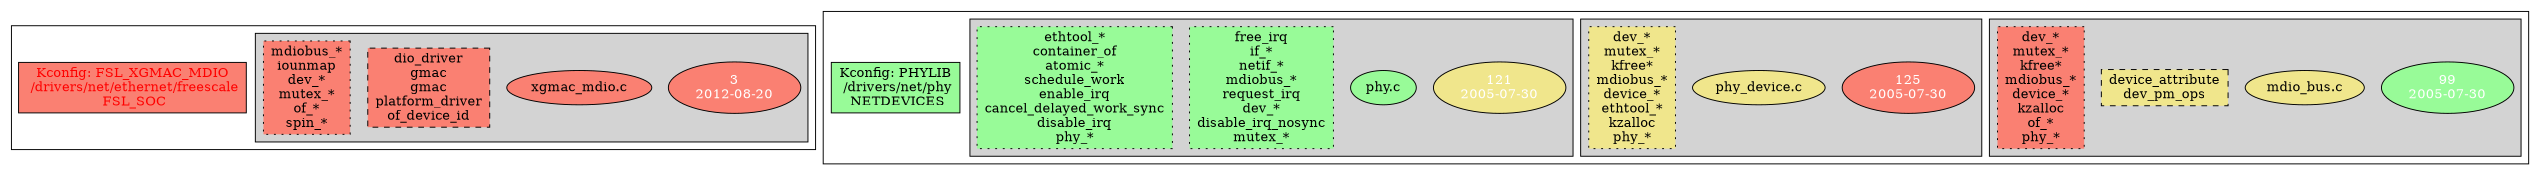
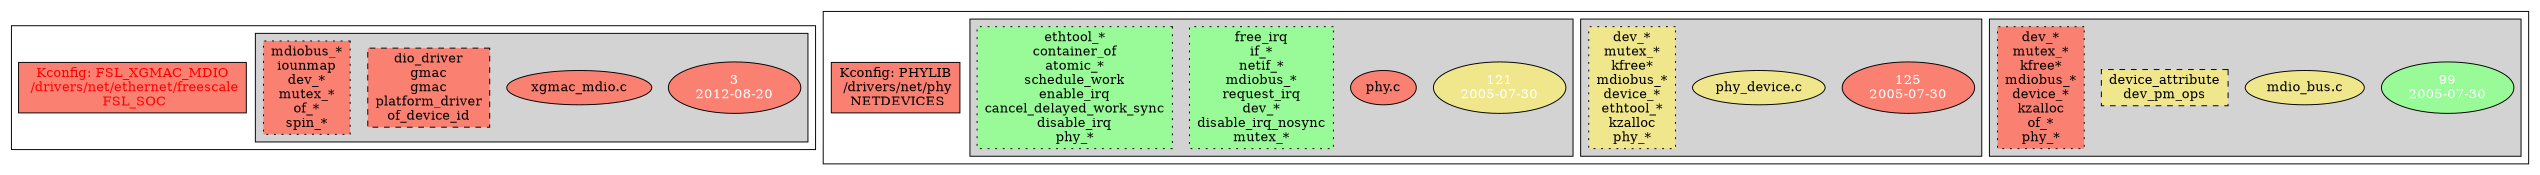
node "Kconfig: PHYLIB /drivers/net/phy NETDEVICES": fillcolor palegreen -> salmon
node "phy.c": fillcolor palegreen -> salmon
